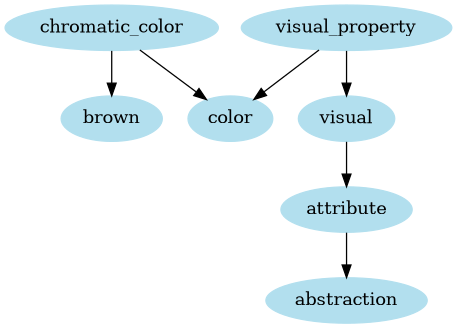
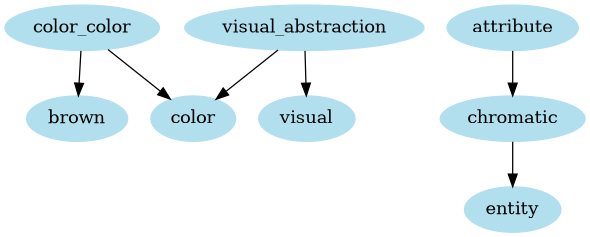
node "chromatic_color": label "chromatic_color" -> "color_color"
node "visual_property": label "visual_property" -> "visual_abstraction"
edge "visual" -> "attribute": removed
node "entity": added
node "abstraction": label "abstraction" -> "chromatic"
